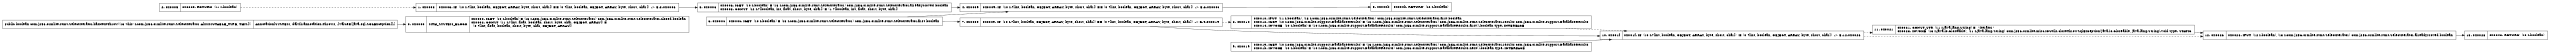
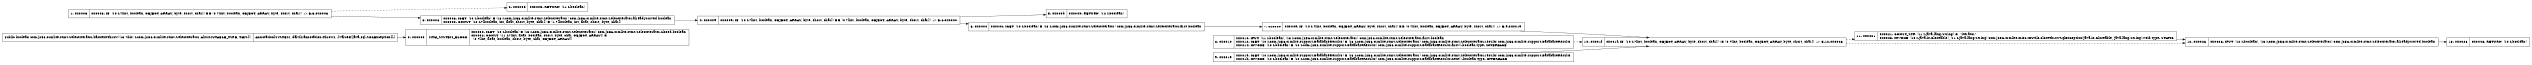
edge "2: 0x0005" -> "1: 0x0003": reversed
edge "6: 0x000c" -> "4: 0x0009": reversed
edge "7: 0x000e" -> "8: 0x0010": removed
